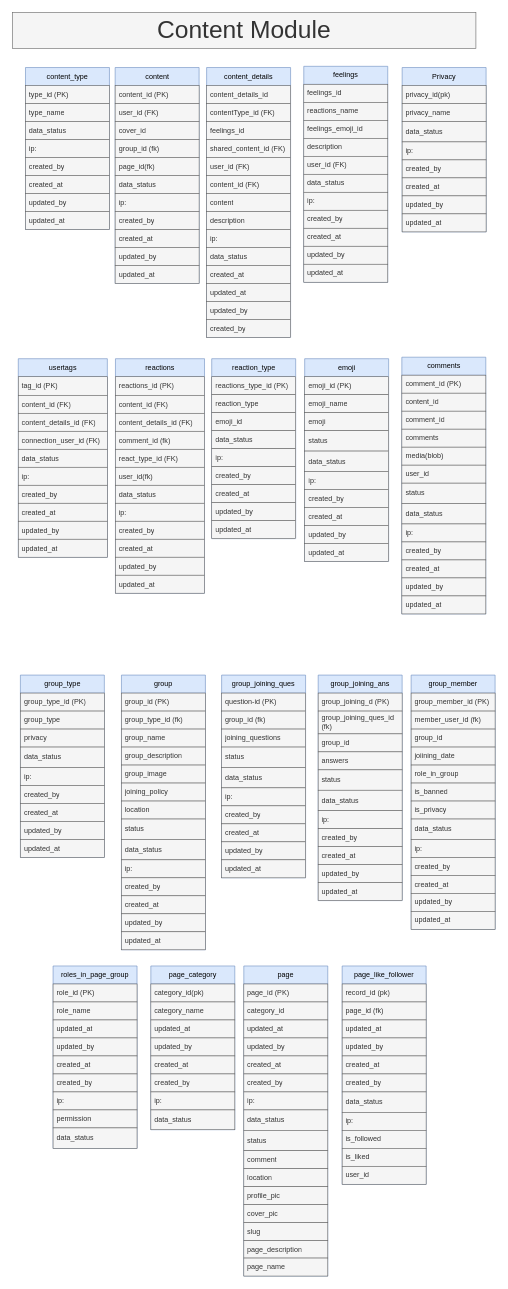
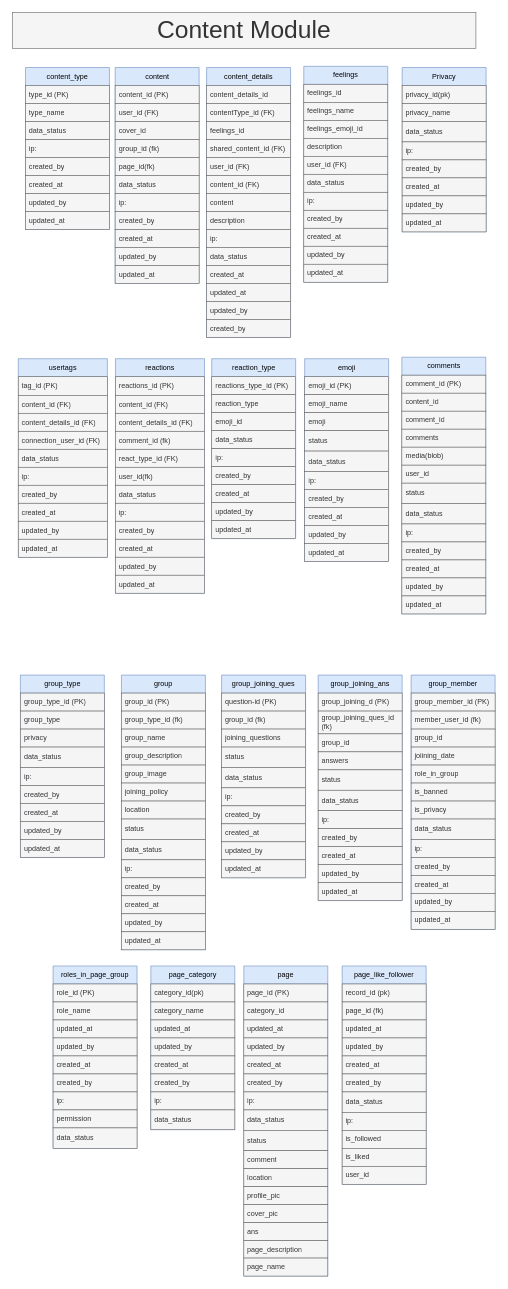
node "reactions_name": label "reactions_name" -> "feelings_name"
node "slug": label "slug" -> "ans"
